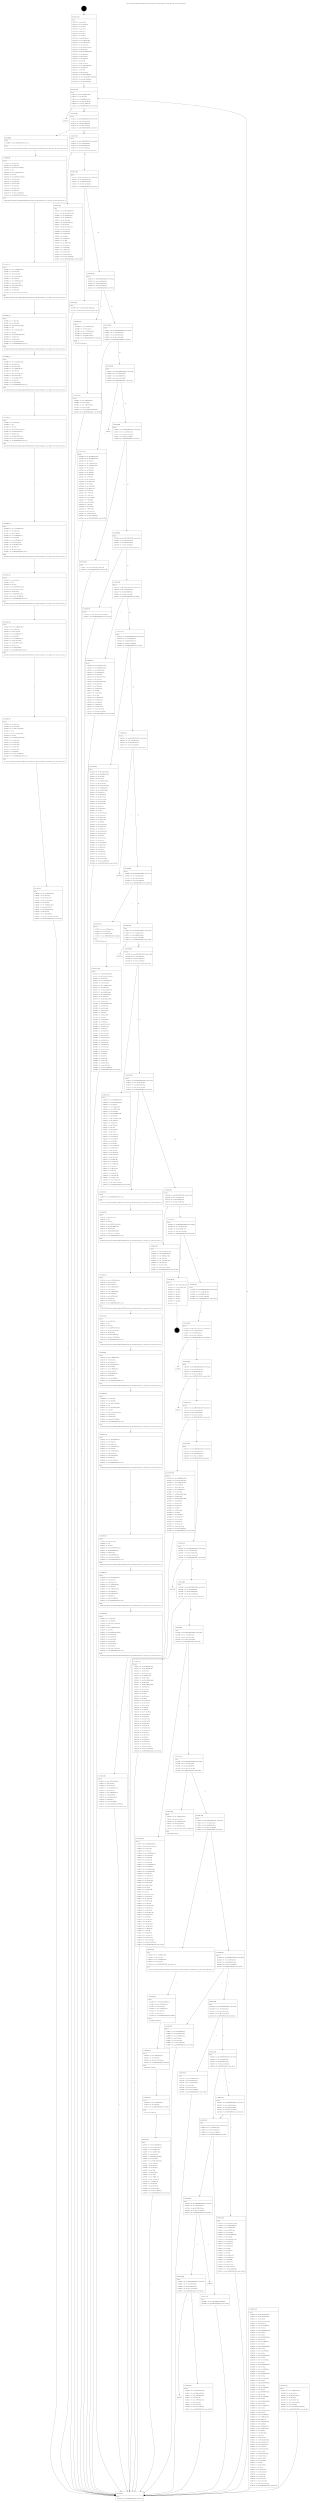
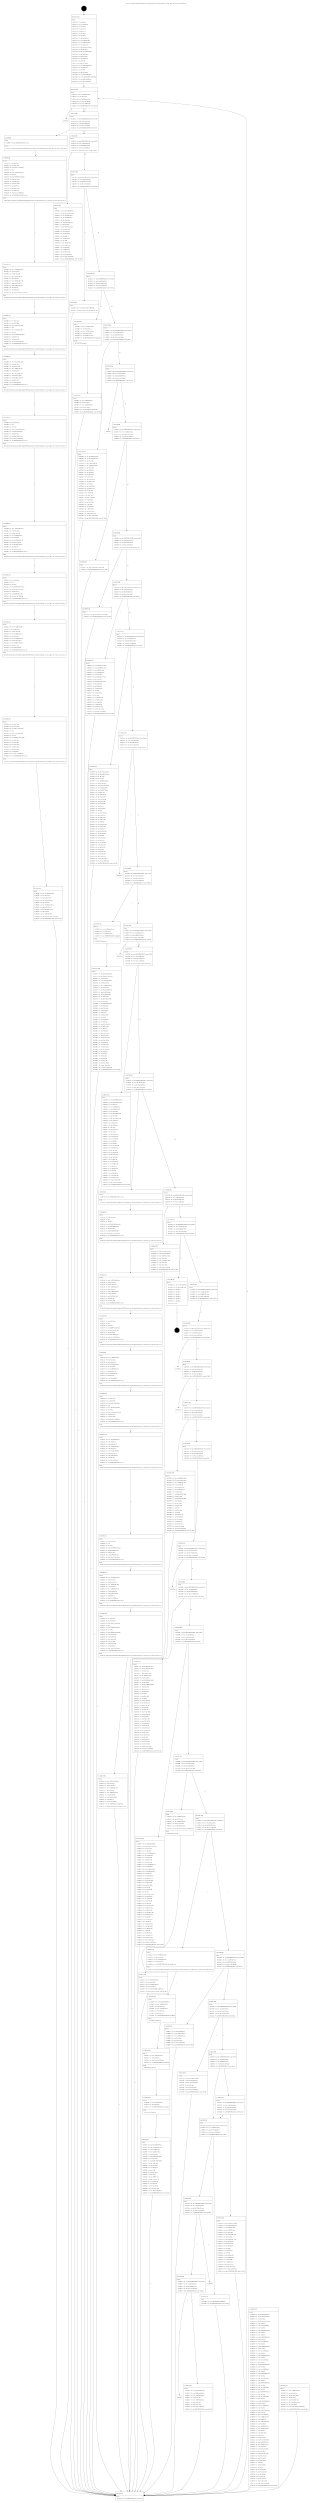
node "0x402c1d [32]": added
